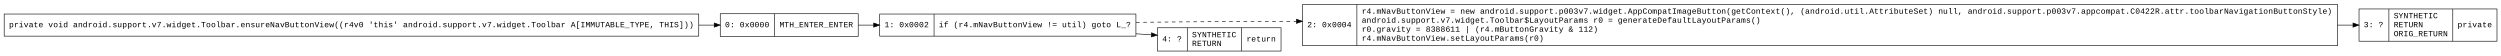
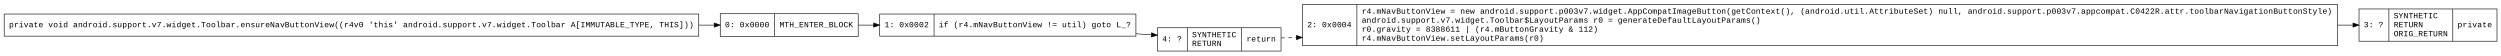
edge "1: 0x0002" -> "2: 0x0004": now "4: ?" -> "2: 0x0004"
node "0: 0x0000": text "MTH_ENTER_ENTER" -> "MTH_ENTER_BLOCK"
